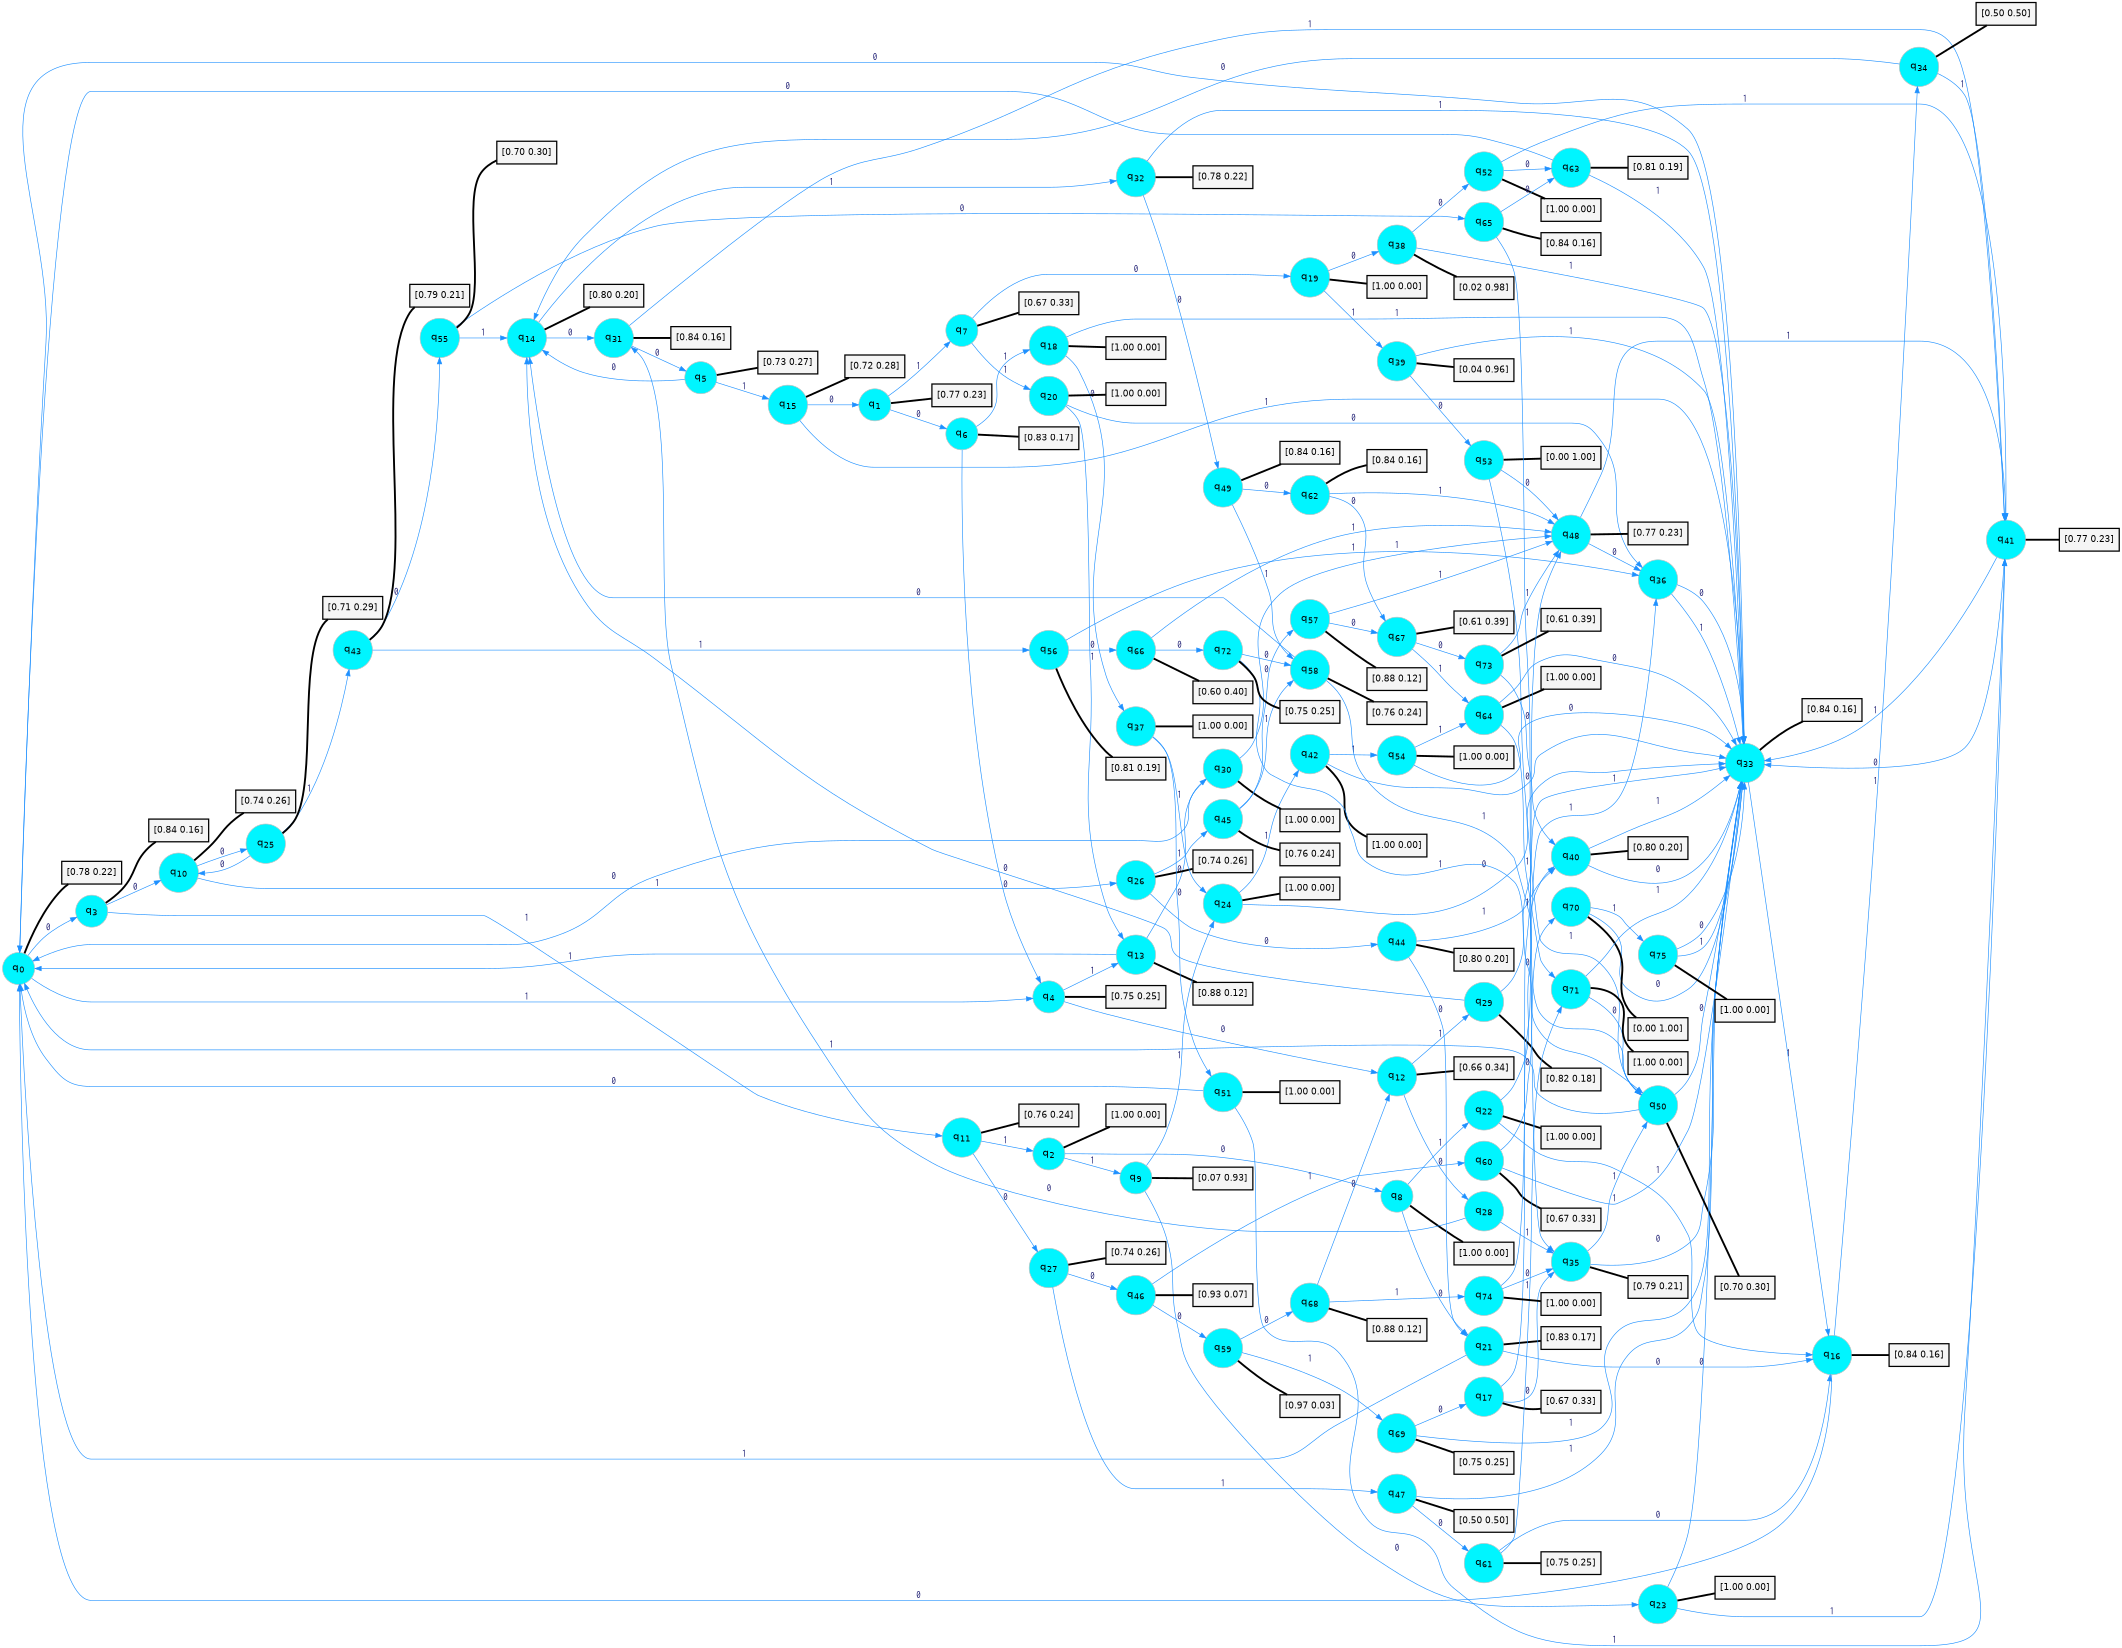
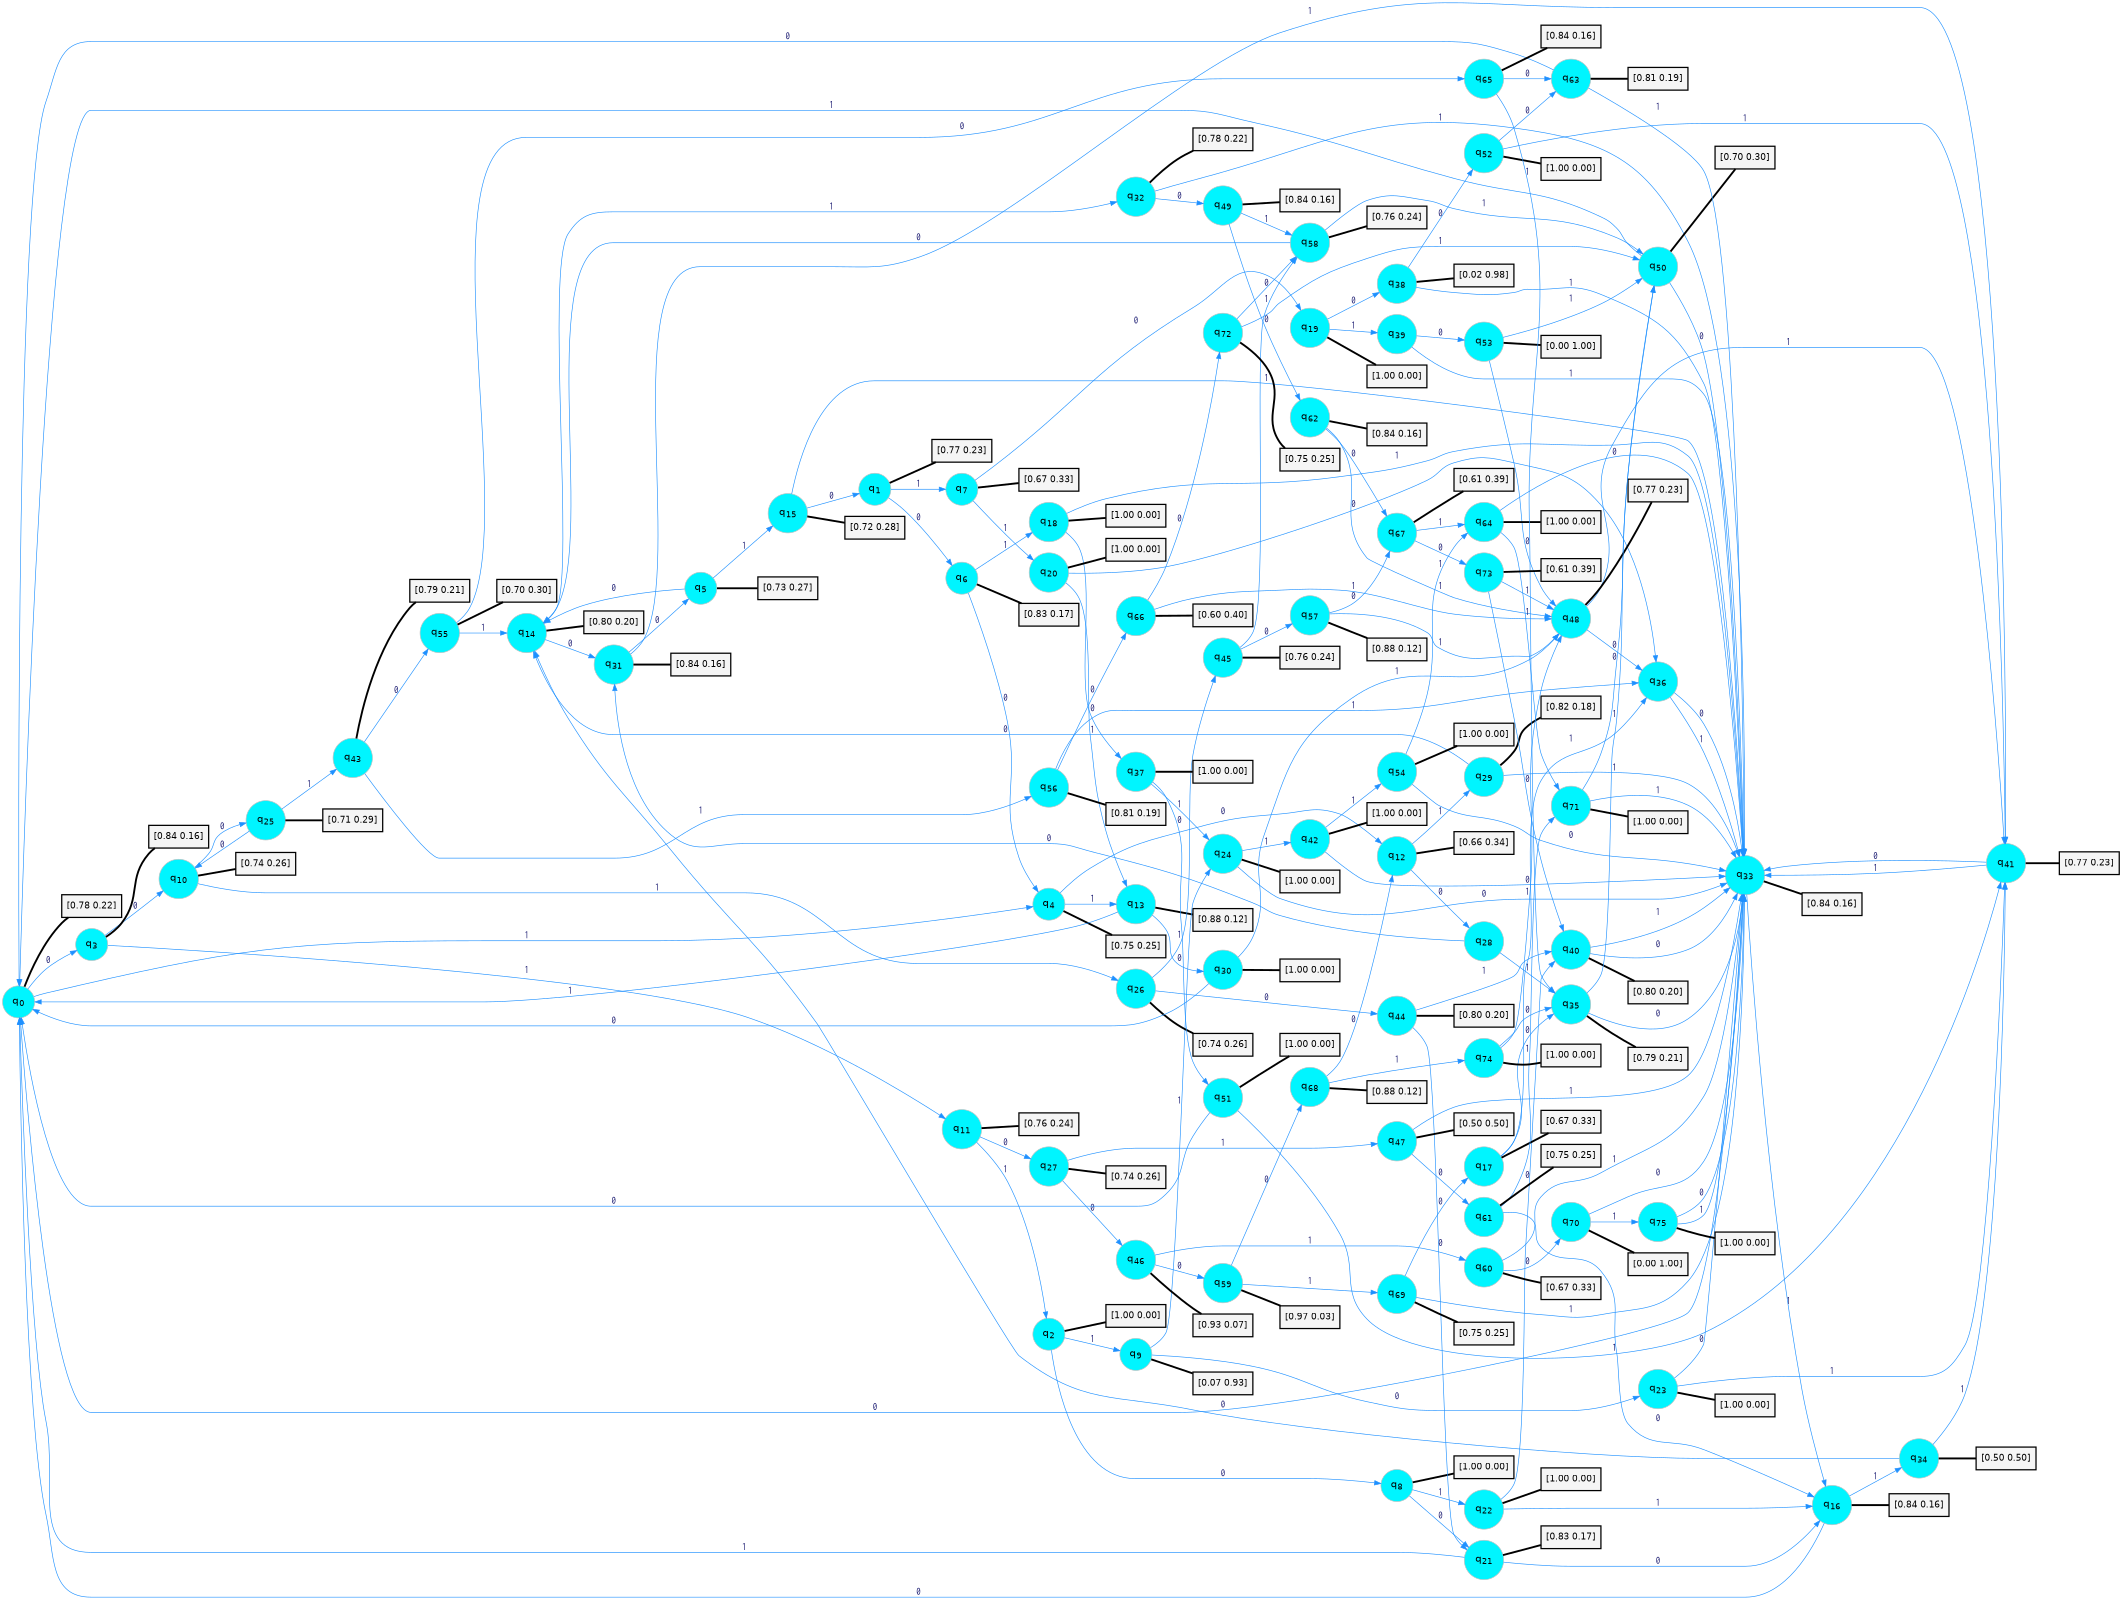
node "[0.04 0.96]": removed
